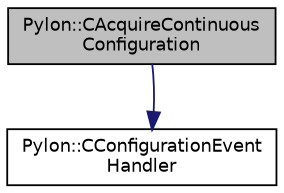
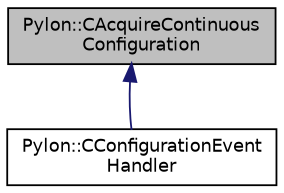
edge "Pylon::CAcquireContinuous Configuration" -> "Pylon::CConfigurationEvent Handler": reversed
